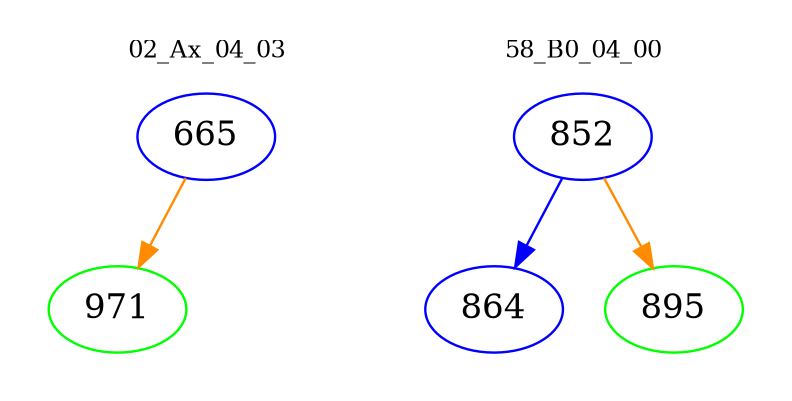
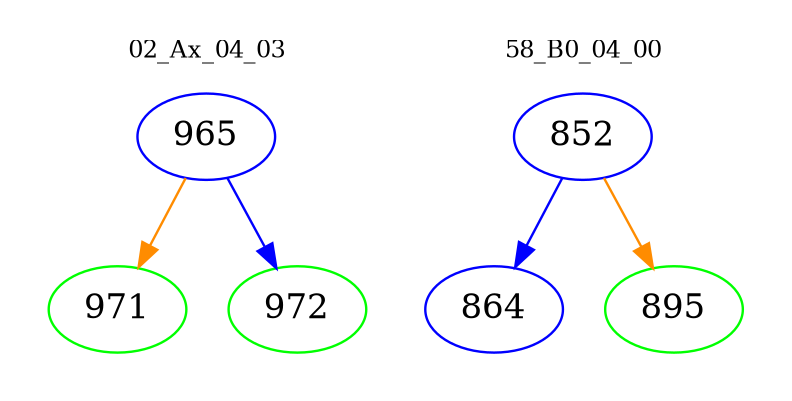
node "665": label "665" -> "965"
node "972": added
